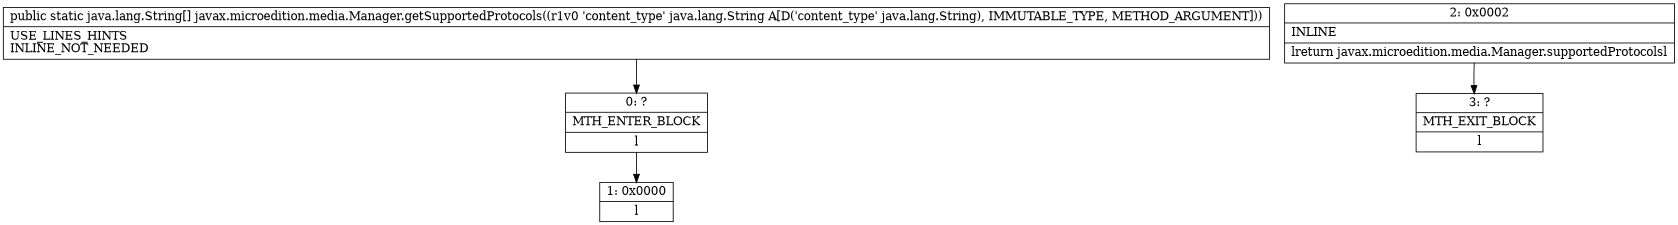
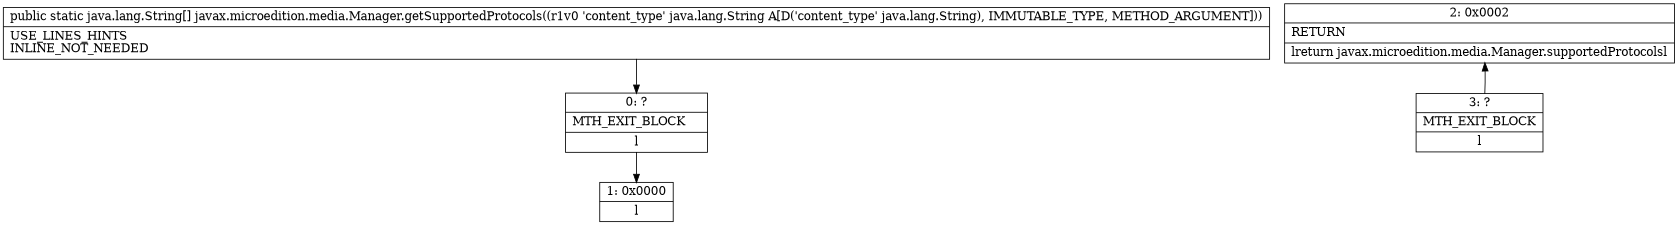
node "2: 0x0002": text "INLINE" -> "RETURN"
edge "2: 0x0002" -> "3: ?": reversed
node "0: ?": text "MTH_ENTER_BLOCK" -> "MTH_EXIT_BLOCK"
